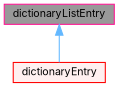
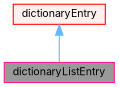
edge "dictionaryEntry" -> "dictionaryListEntry": reversed
